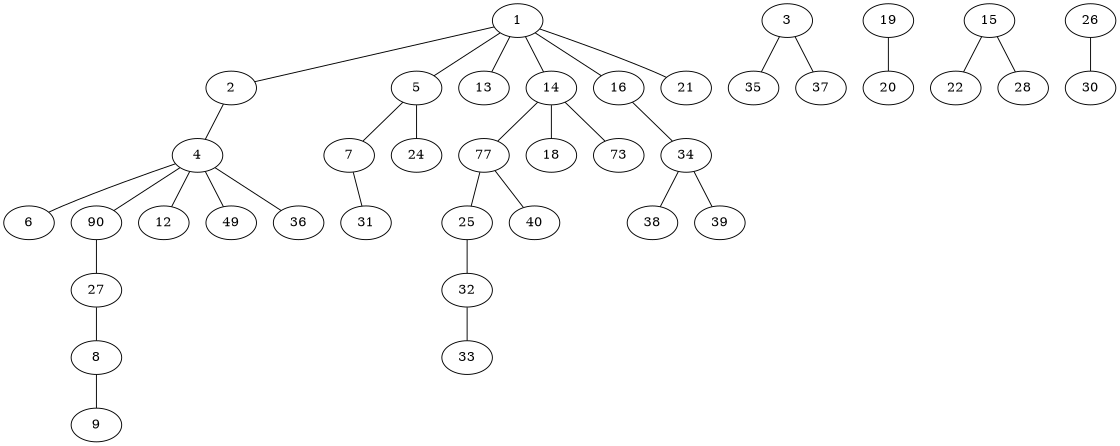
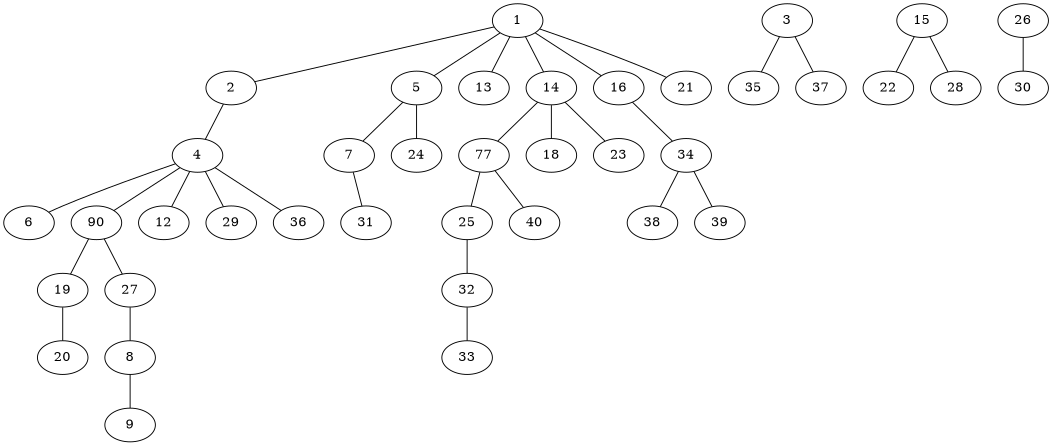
node "73": label "73" -> "23"
node "49": label "49" -> "29"
edge "90" -- "19": added
